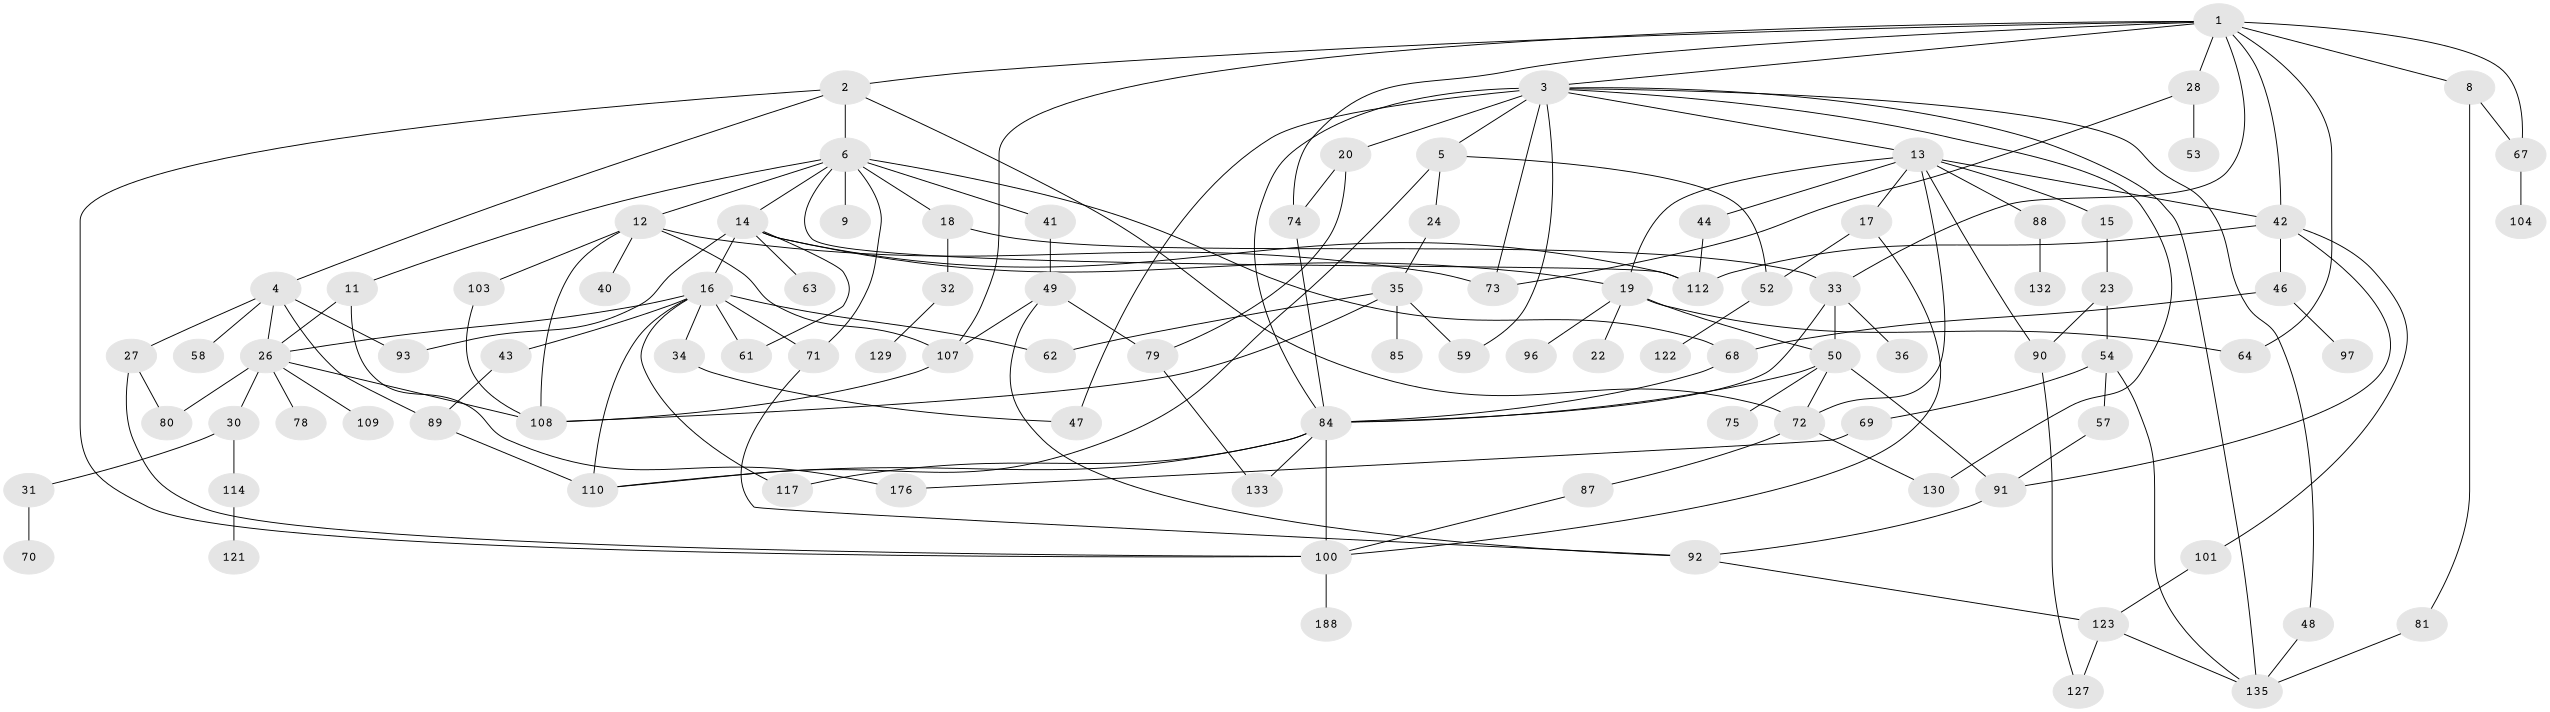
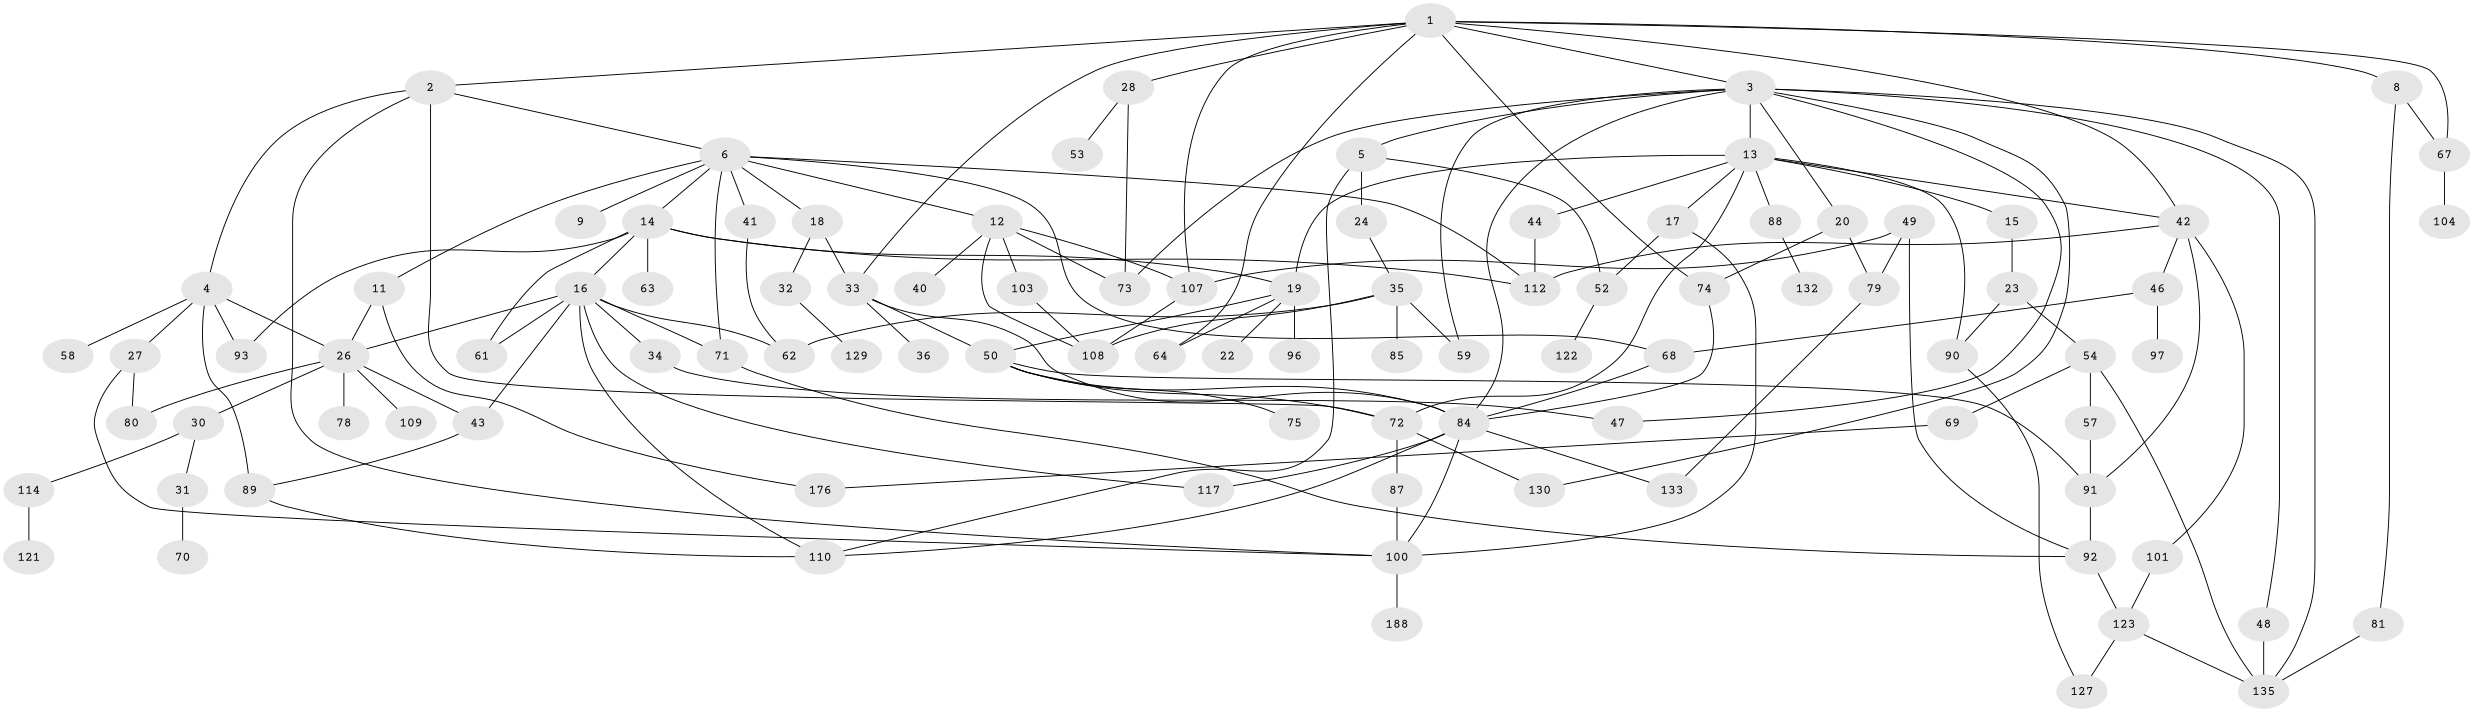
edge "41" -- "49": now "41" -- "62"
edge "26" -- "108": now "26" -- "43"
